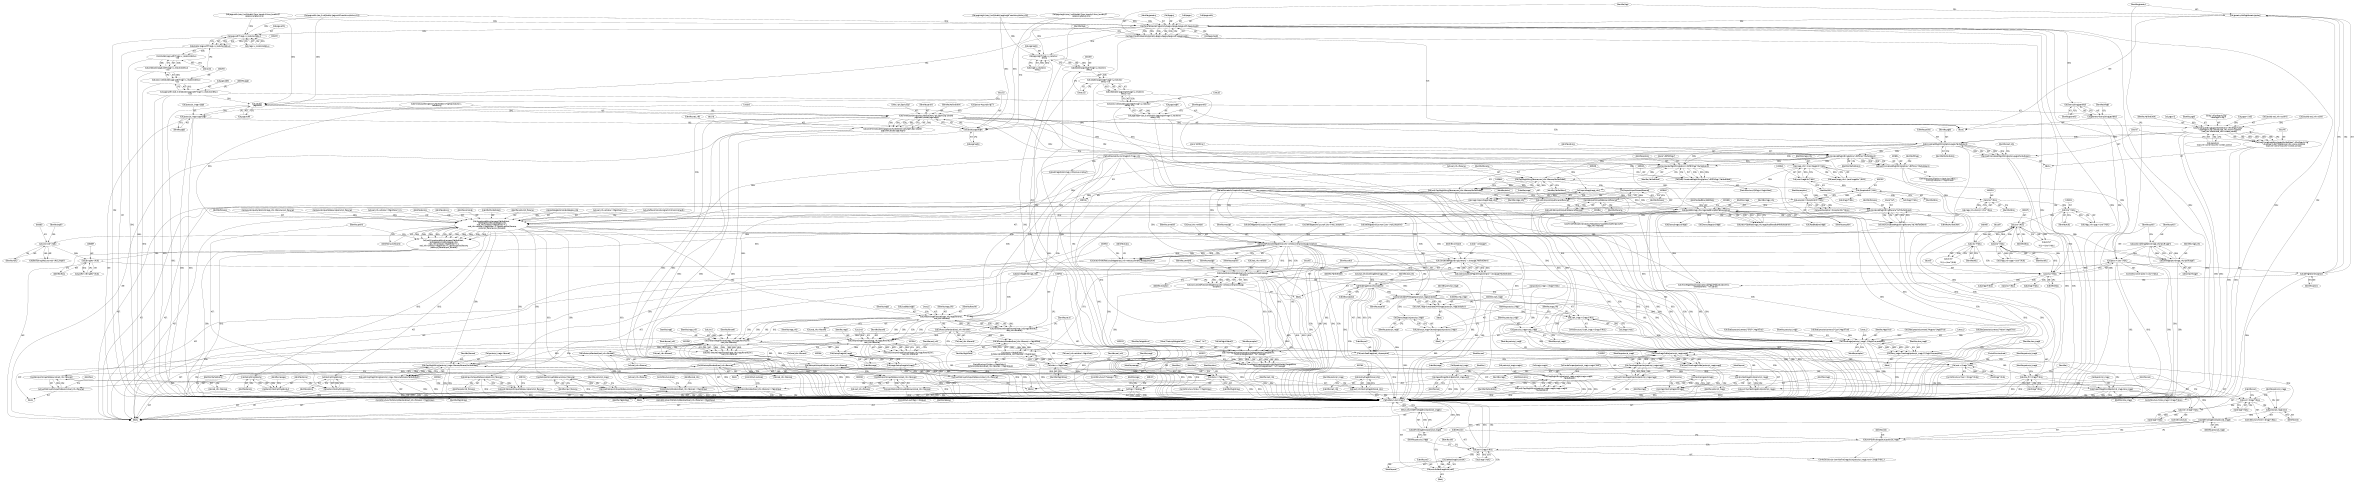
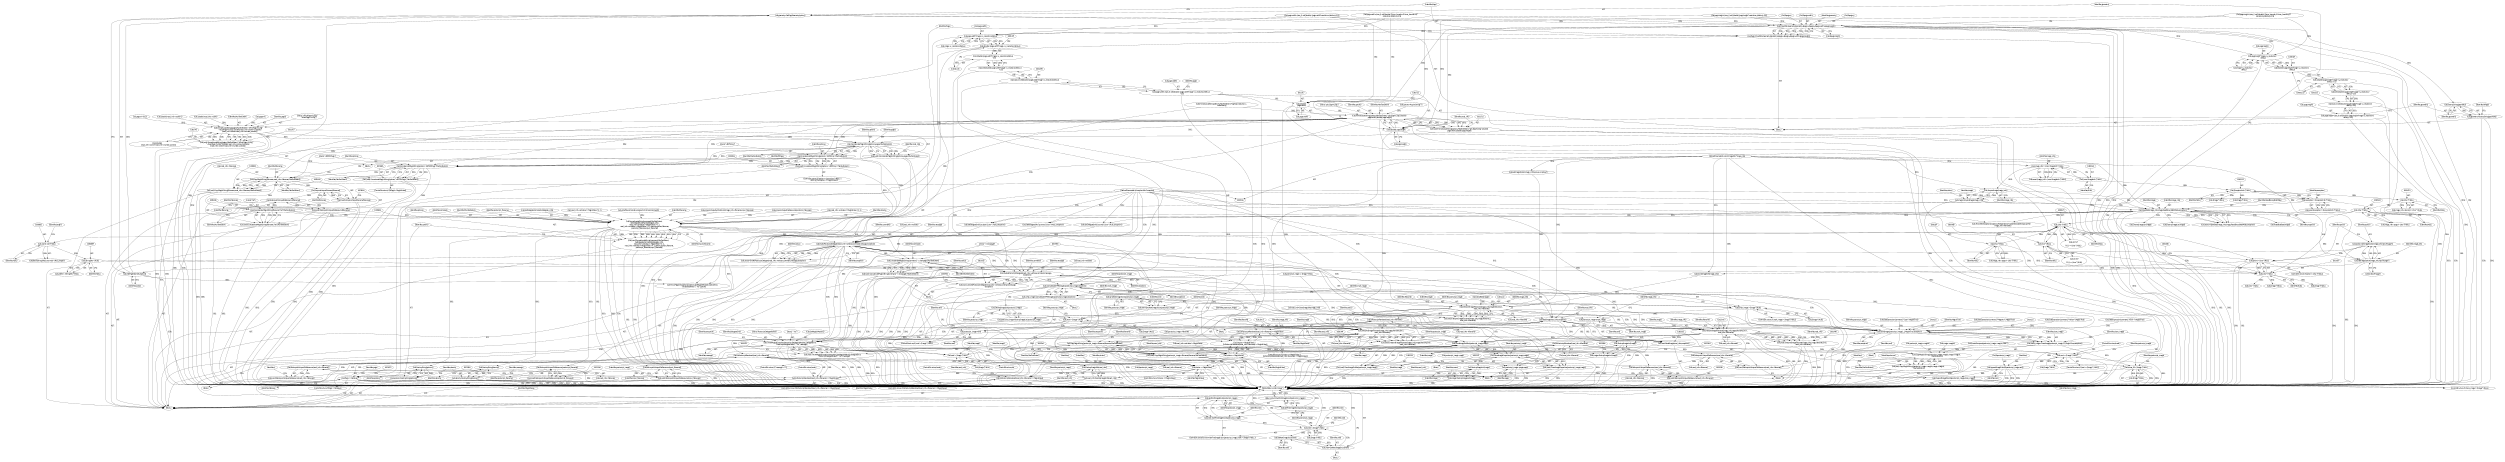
node "1001717": added
edge "(Call,postscript_image->page=page)" -> "(Call,(double) page.height)": reversed
node "(Call,(exception) (read_info->scene+read_info->number_scenes))": label "(Call,(exception) (read_info->scene+read_info->number_scenes))" -> "(Call,(double) (read_info->scene+read_info->number_scenes))"
node "1001540": added
edge "(Call,ReadImage(read_info,exception))" -> "(Call,ConsolidateCMYKImages(postscript_image,exception))": removed, label "DDG:"
edge "(Call,ReadImage(read_info,exception))" -> "(MethodReturn,static Image *)": removed, label "DDG:"
edge "(Call,CloneImageProperties(postscript_image,image))" -> "(Call,SyncNextImageInList(postscript_image))": reversed
